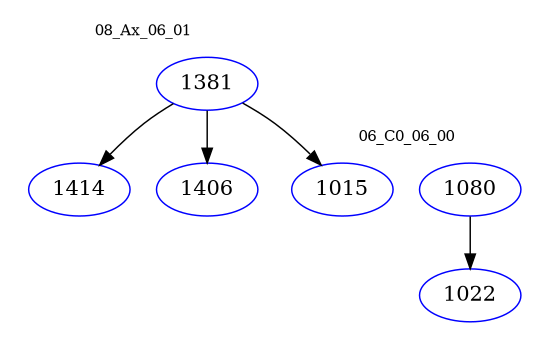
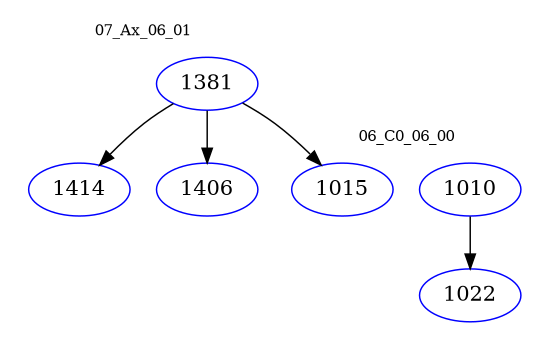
cluster "08_Ax_06_01": label "08_Ax_06_01" -> "07_Ax_06_01"
node "1080": label "1080" -> "1010"
